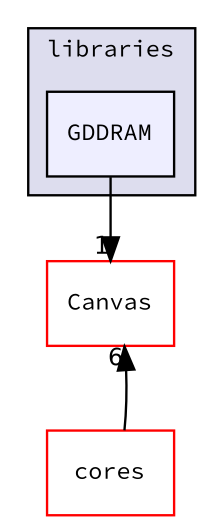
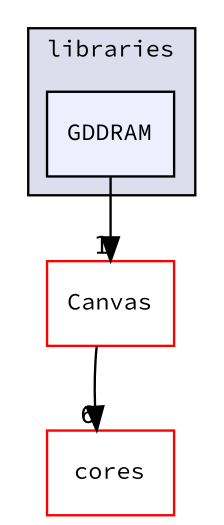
edge "cores" -> "Canvas": reversed
